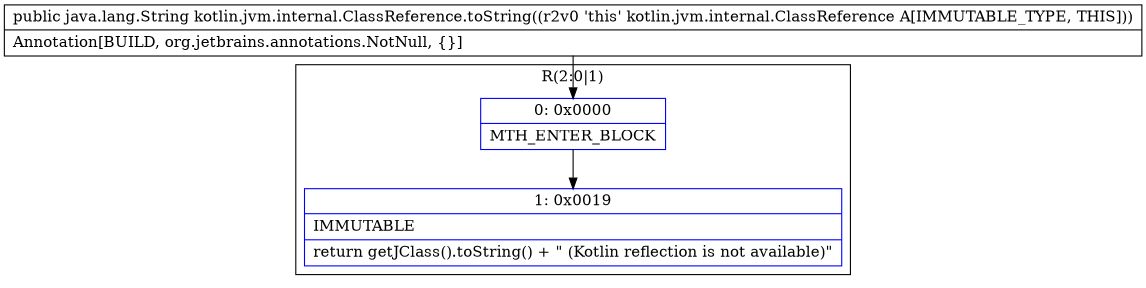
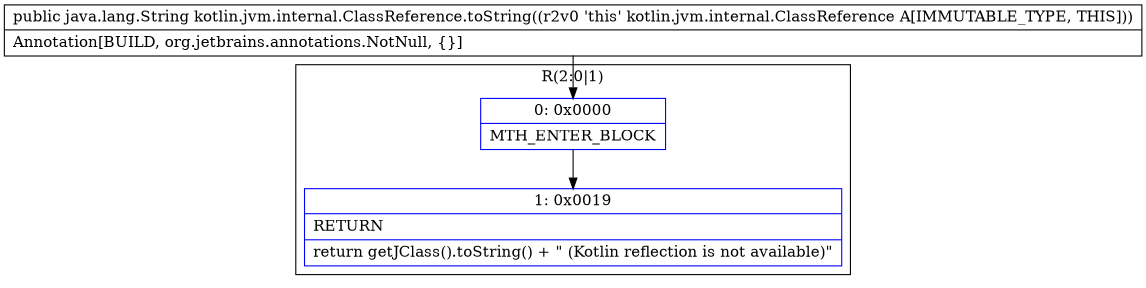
node "1: 0x0019": text "IMMUTABLE" -> "RETURN"
